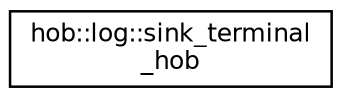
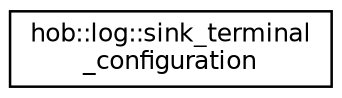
node "hob::log::sink_terminal _hob": label "hob::log::sink_terminal _hob" -> "hob::log::sink_terminal _configuration"
